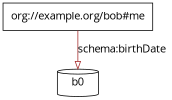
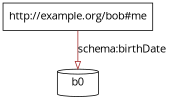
node "org://example.org/bob#me": label "org://example.org/bob#me" -> "http://example.org/bob#me"
